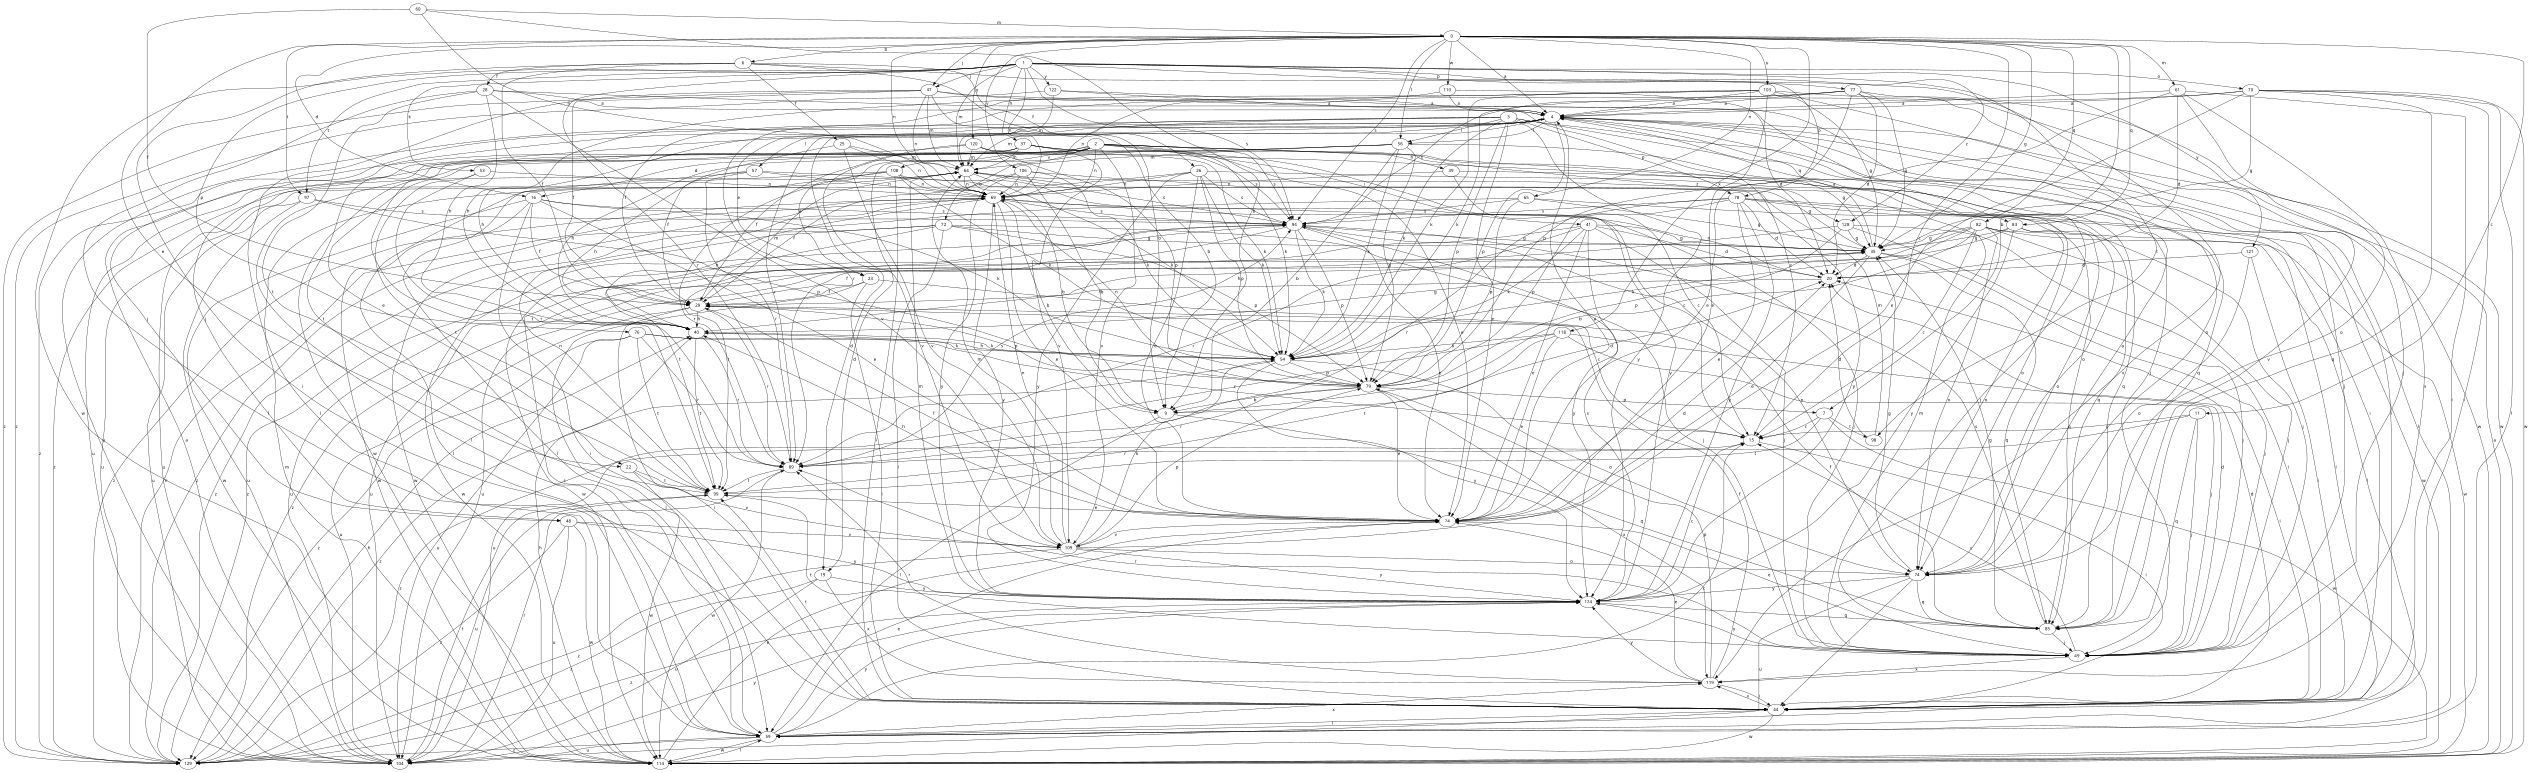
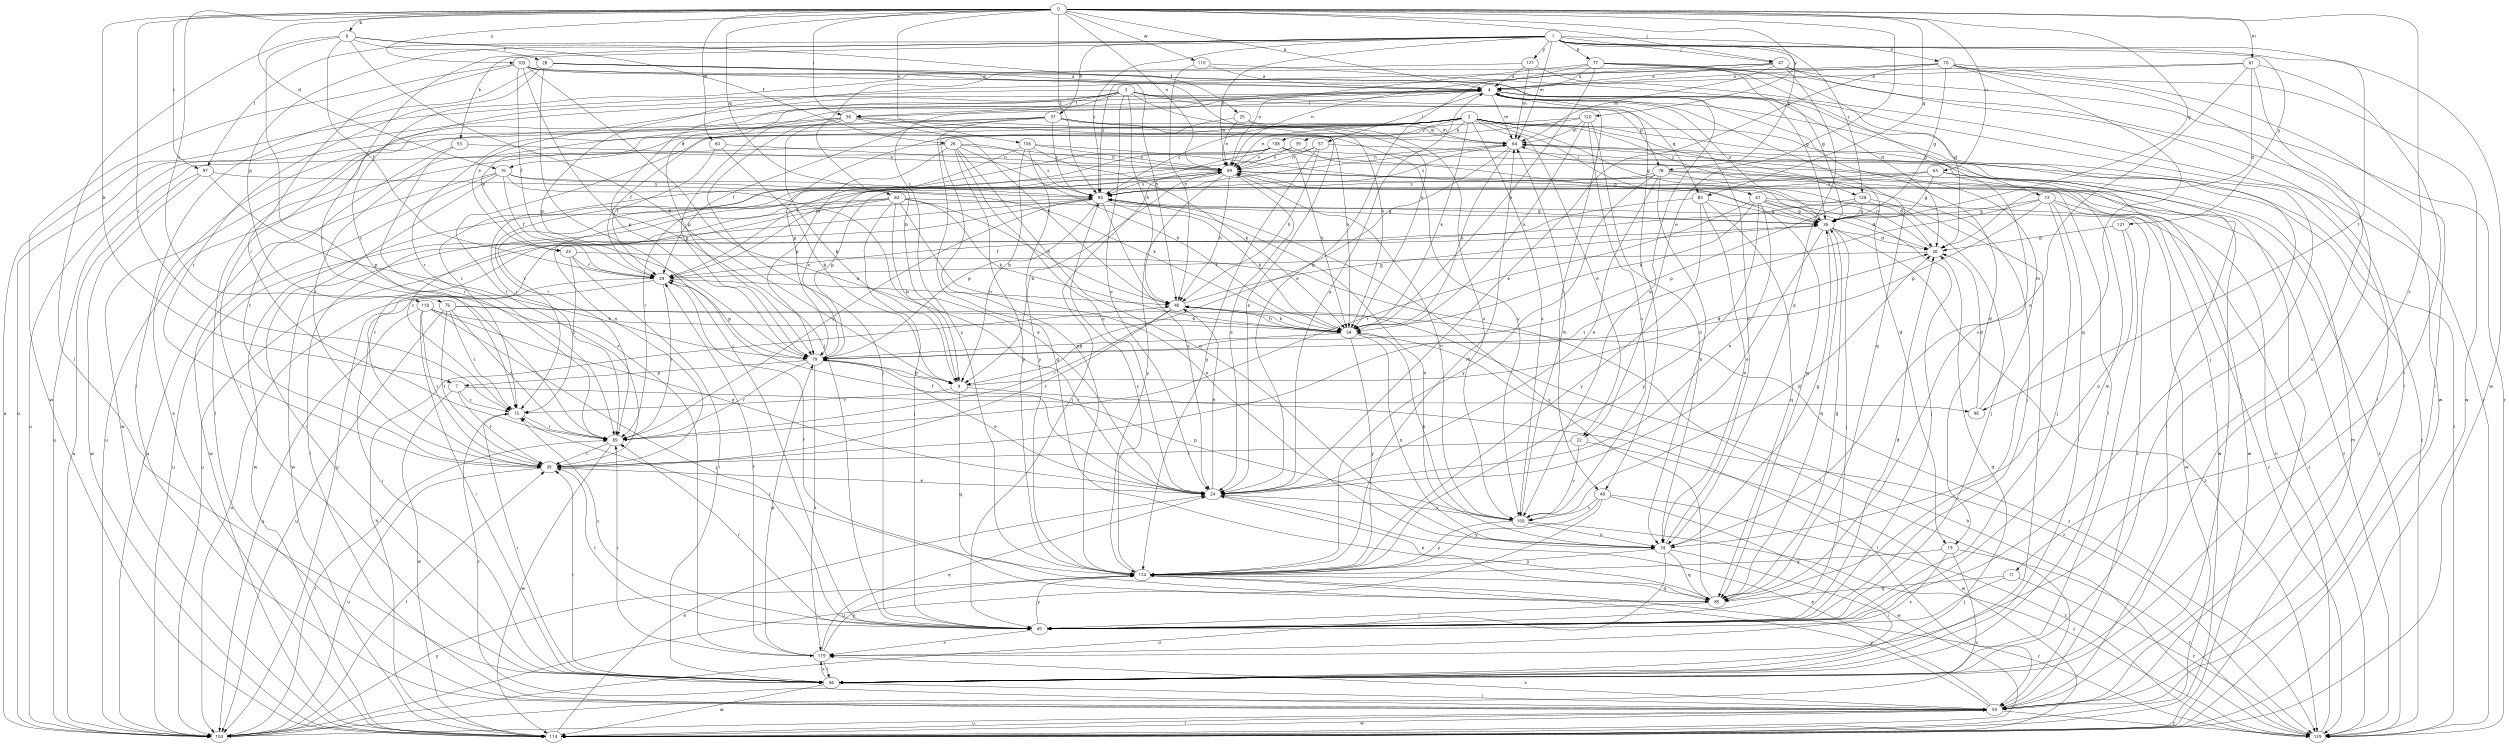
edge "60" -> "0": reversed
edge "47" -> "29": removed, label "f"
edge "78" -> "79": removed, label "p"
edge "11" -> "15": now "9" -> "15"
